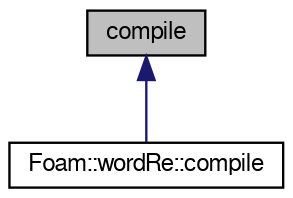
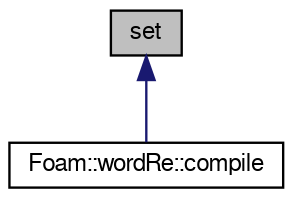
node "compile": label "compile" -> "set"
